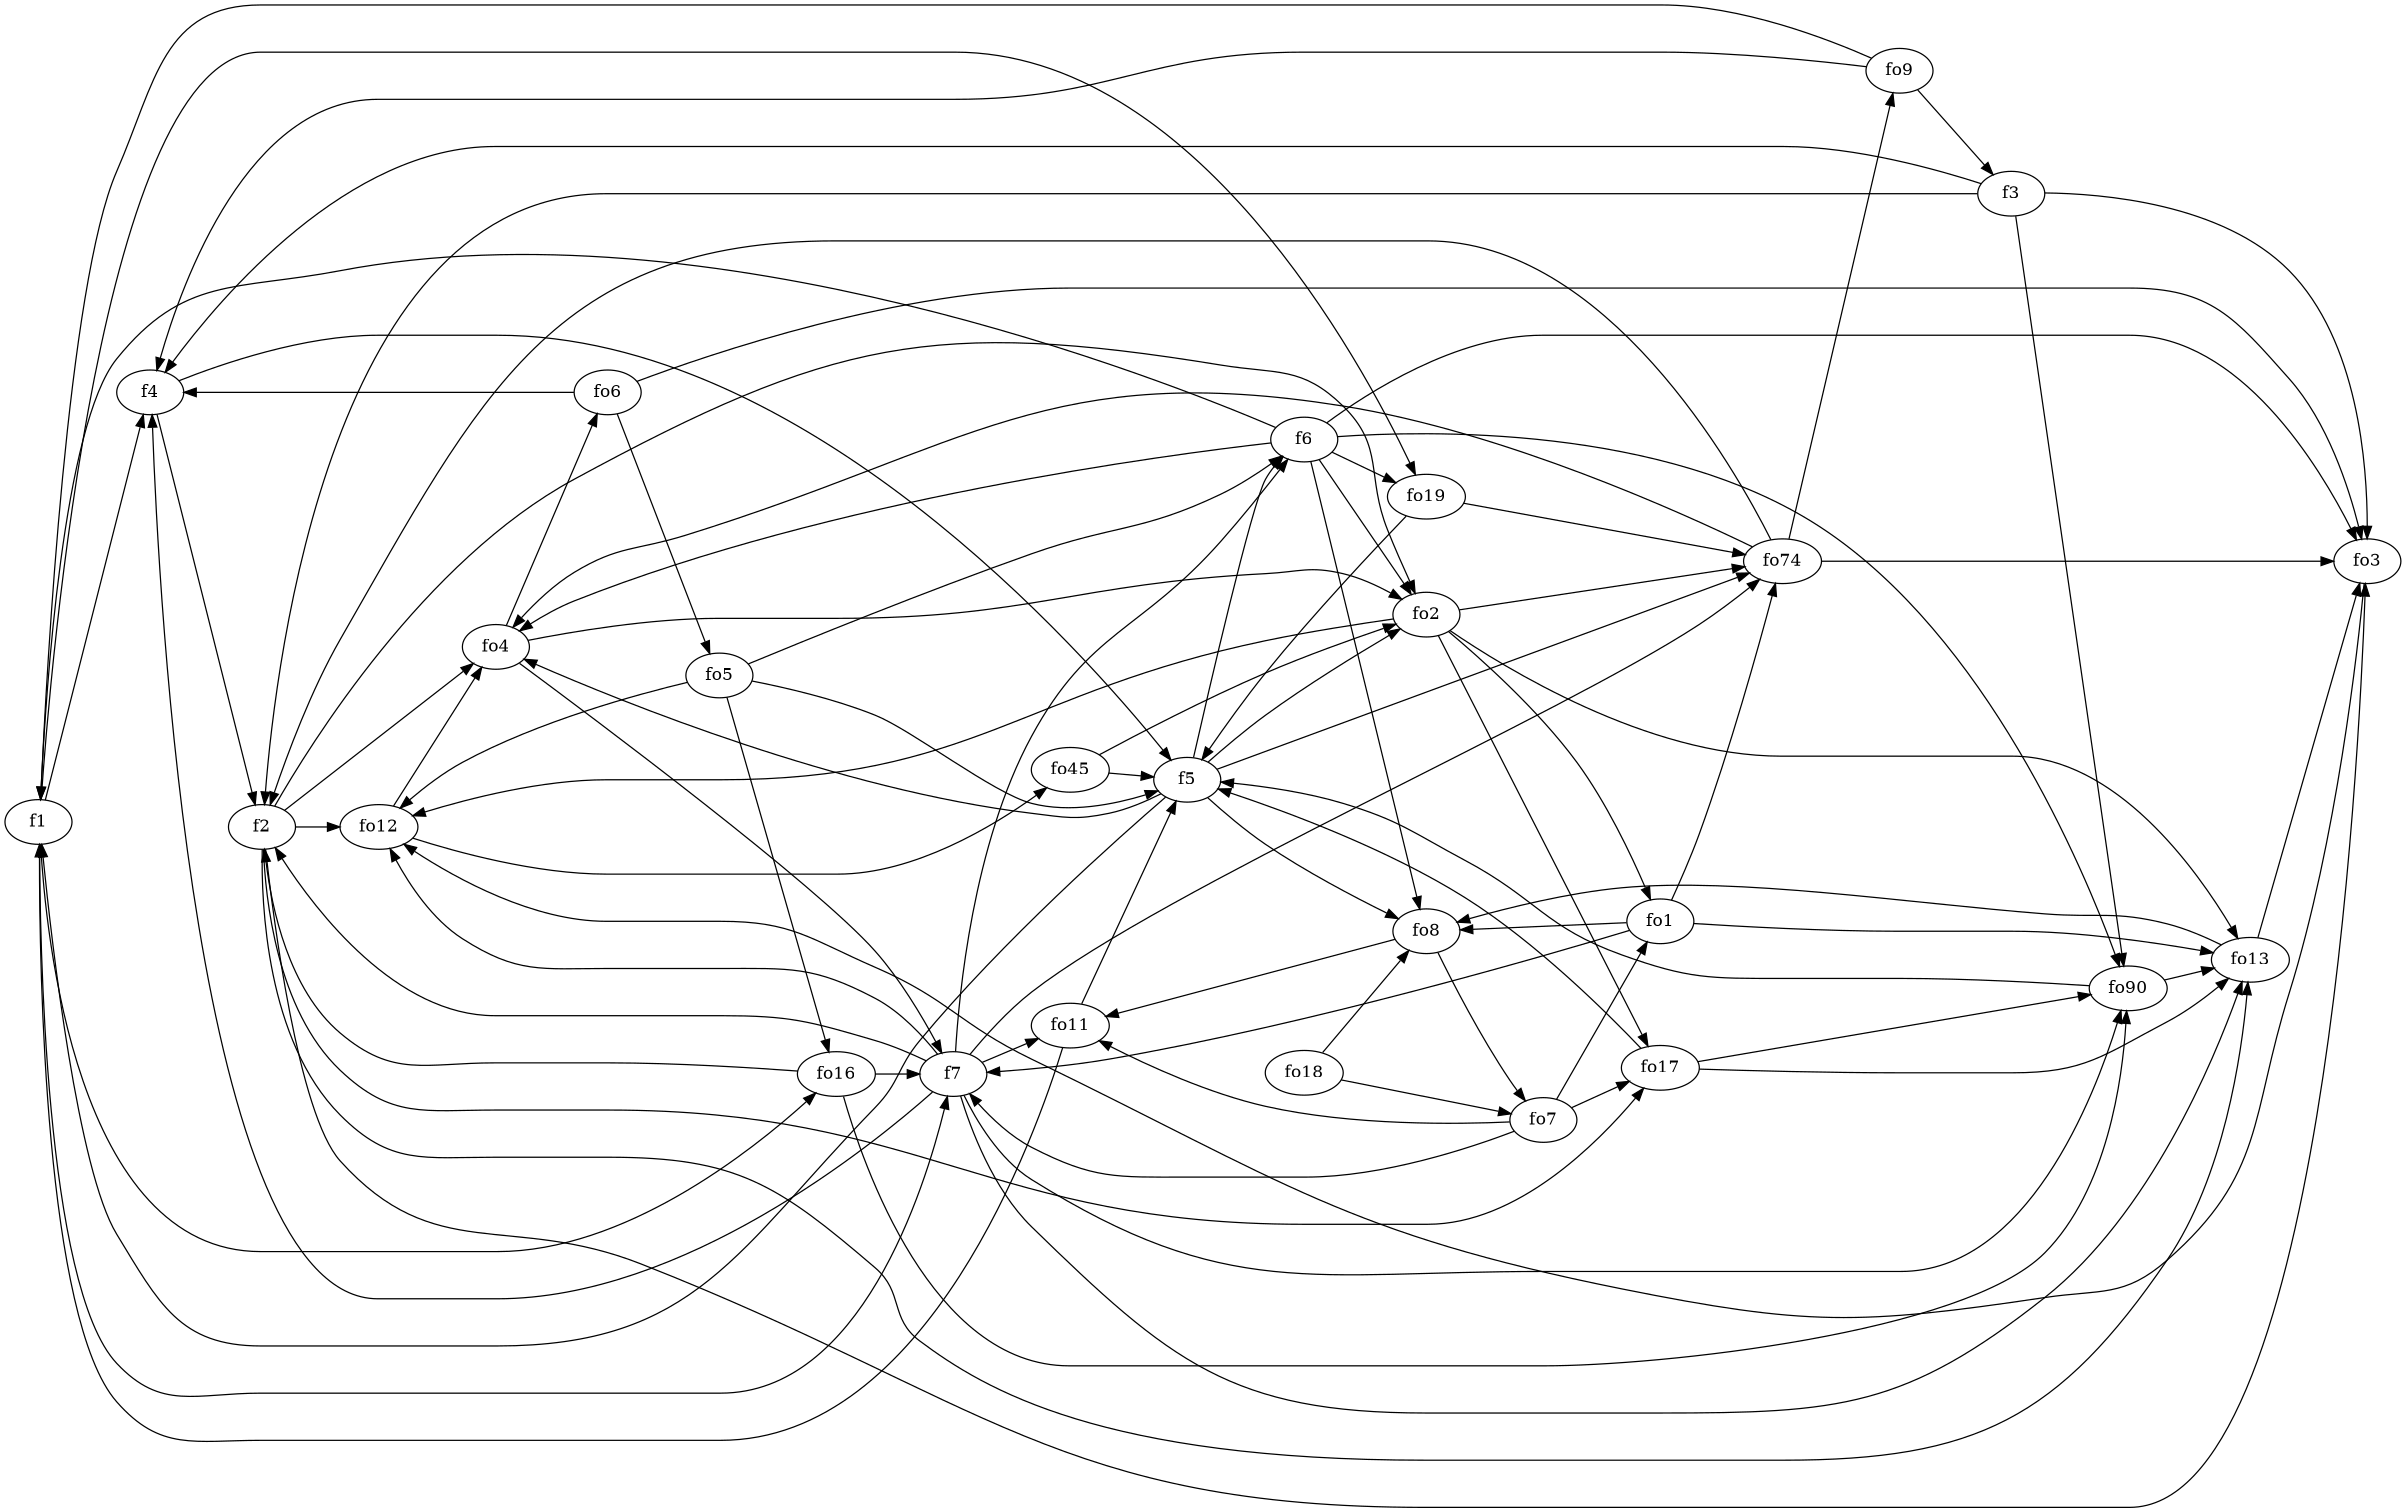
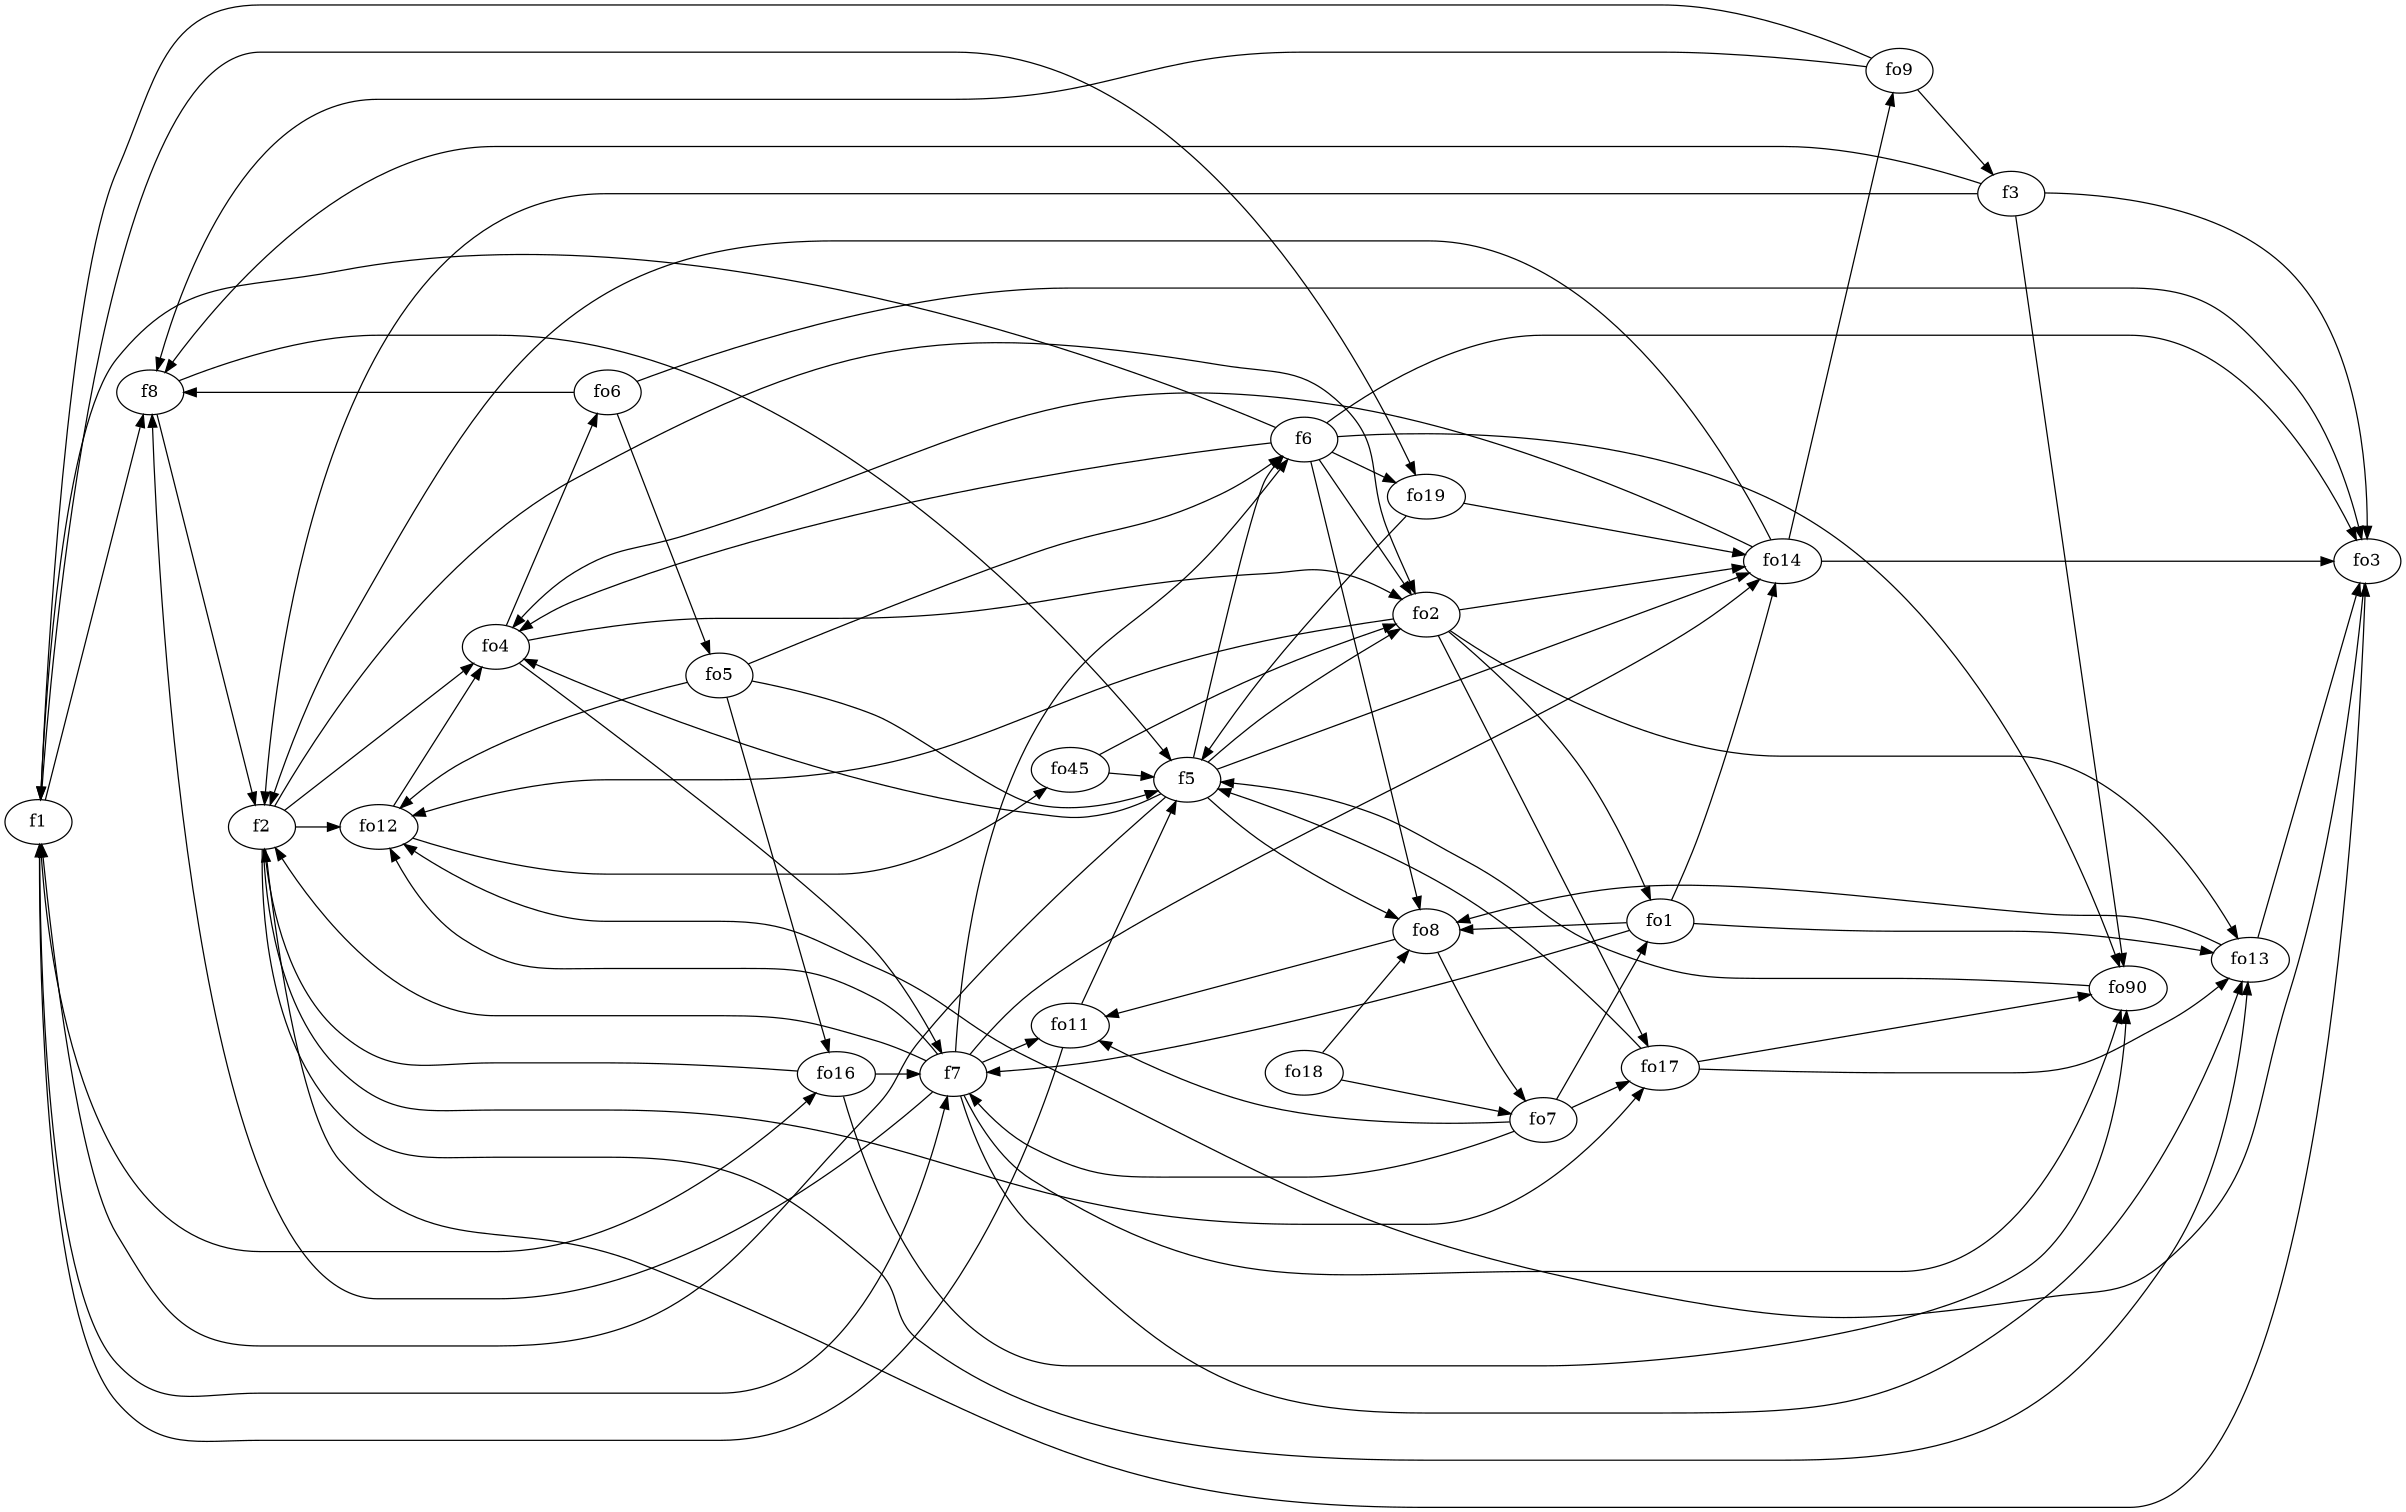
node "f4": label "f4" -> "f8"
node "fo74": label "fo74" -> "fo14"
edge "fo90" -> "fo13": removed
